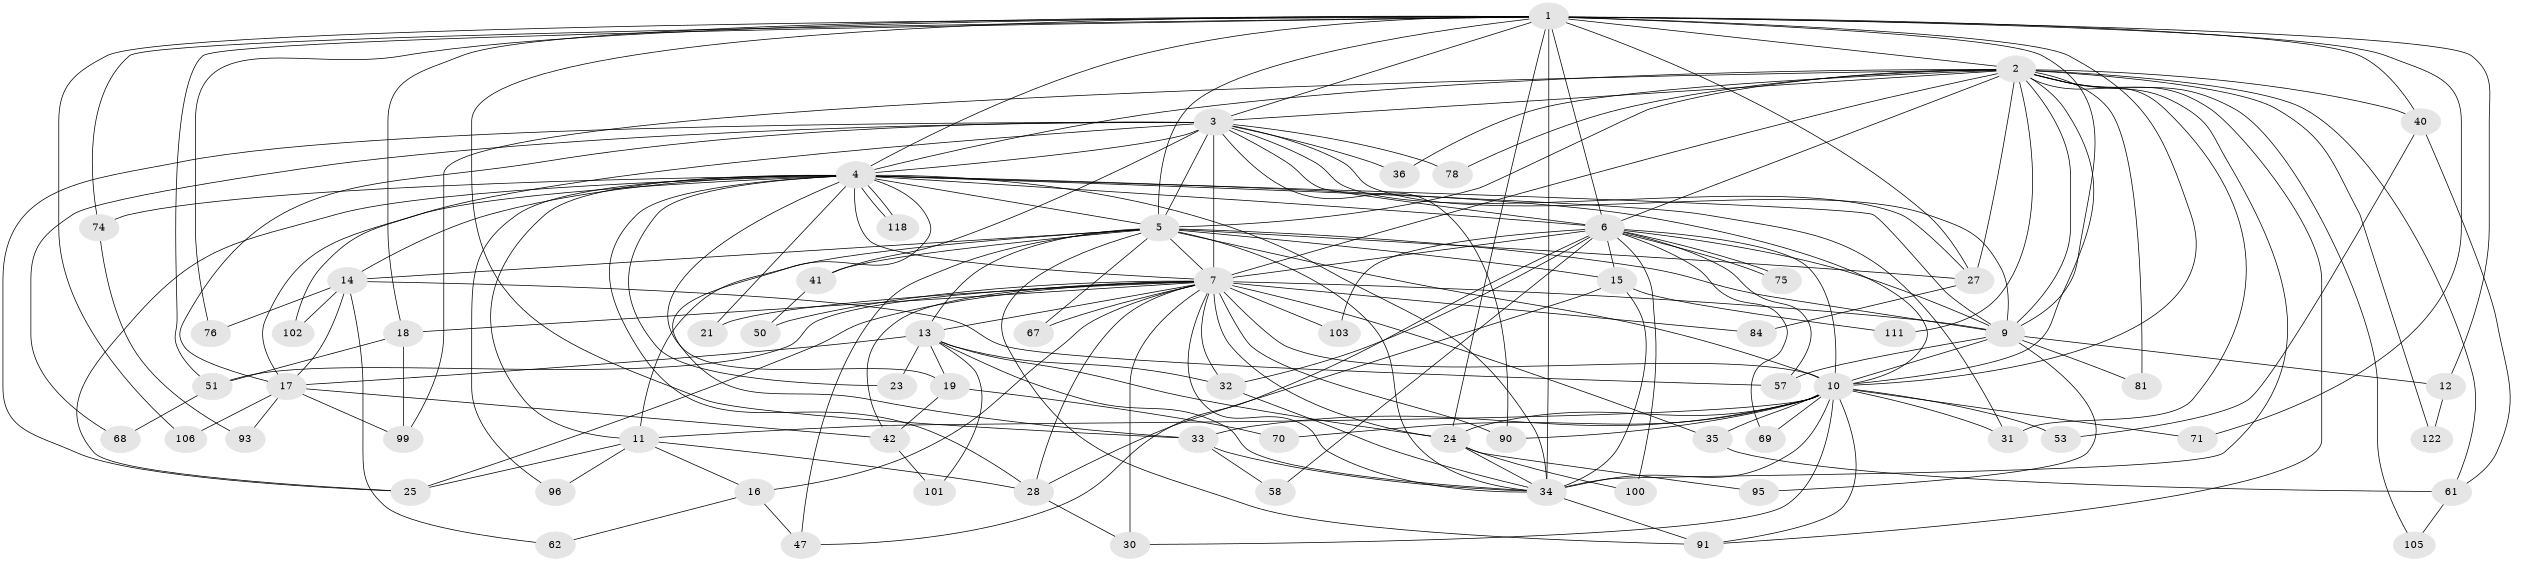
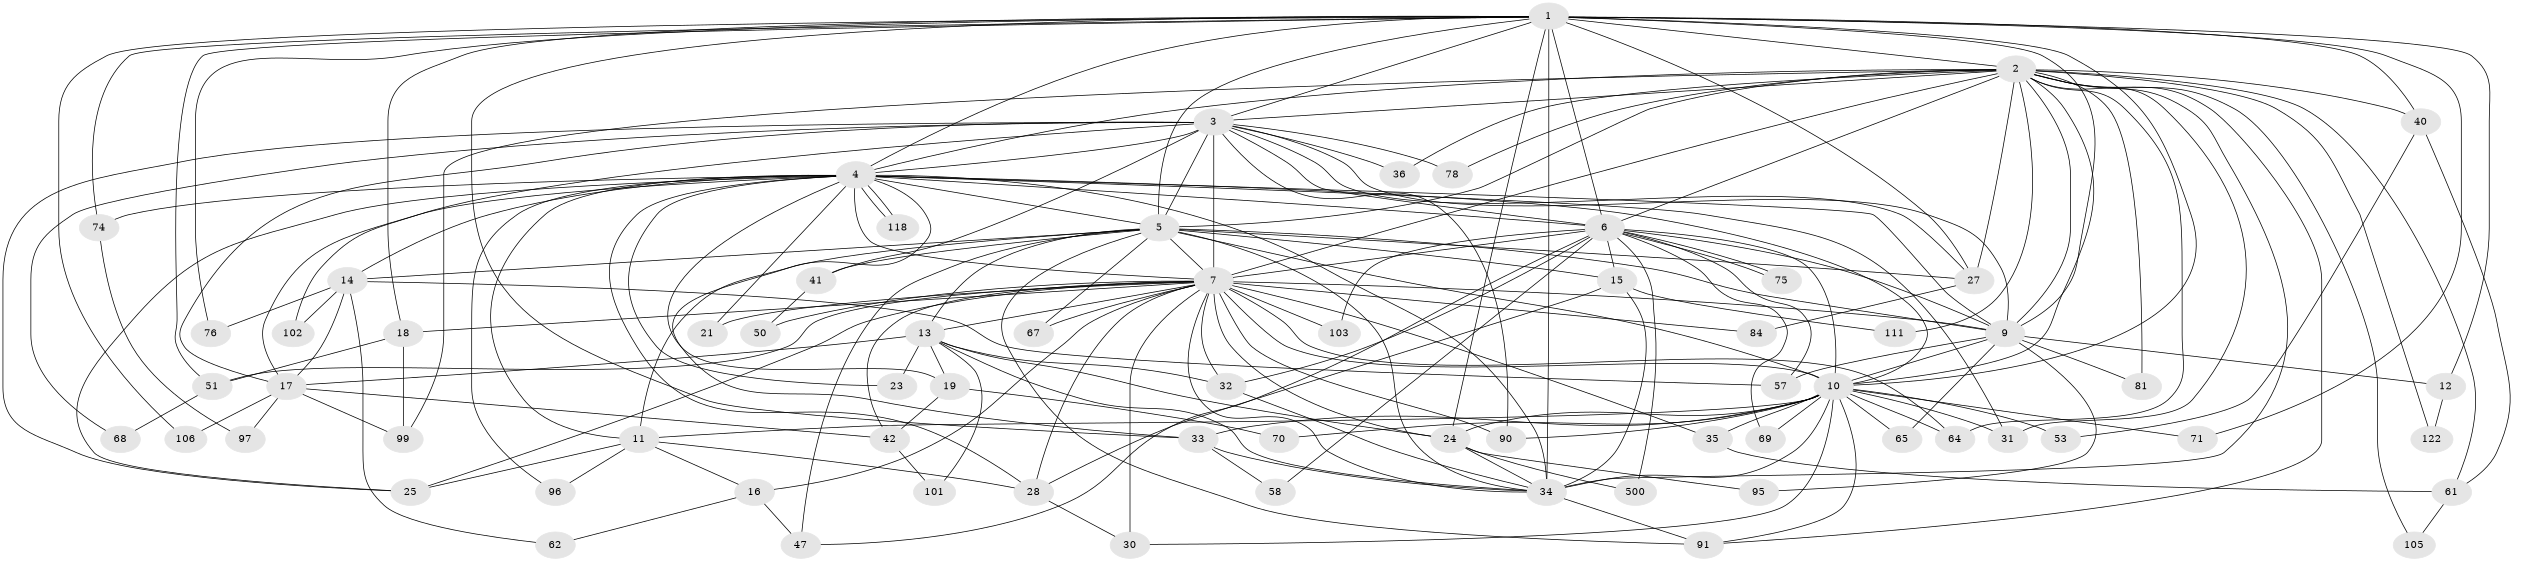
node "93": label "93" -> "97"
node "65": added
node "64": added
node "100": label "100" -> "500"
